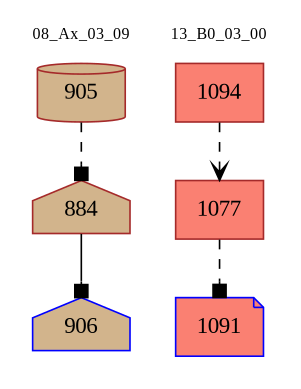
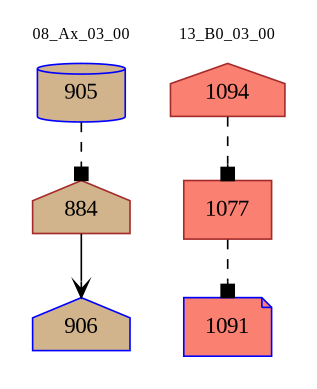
cluster "08_Ax_03_09": label "08_Ax_03_09" -> "08_Ax_03_00"
node "905": color brown -> blue
node "1094": shape box -> house
edge "1094" -> "1077": arrowhead vee -> box
edge "884" -> "906": arrowhead box -> vee
